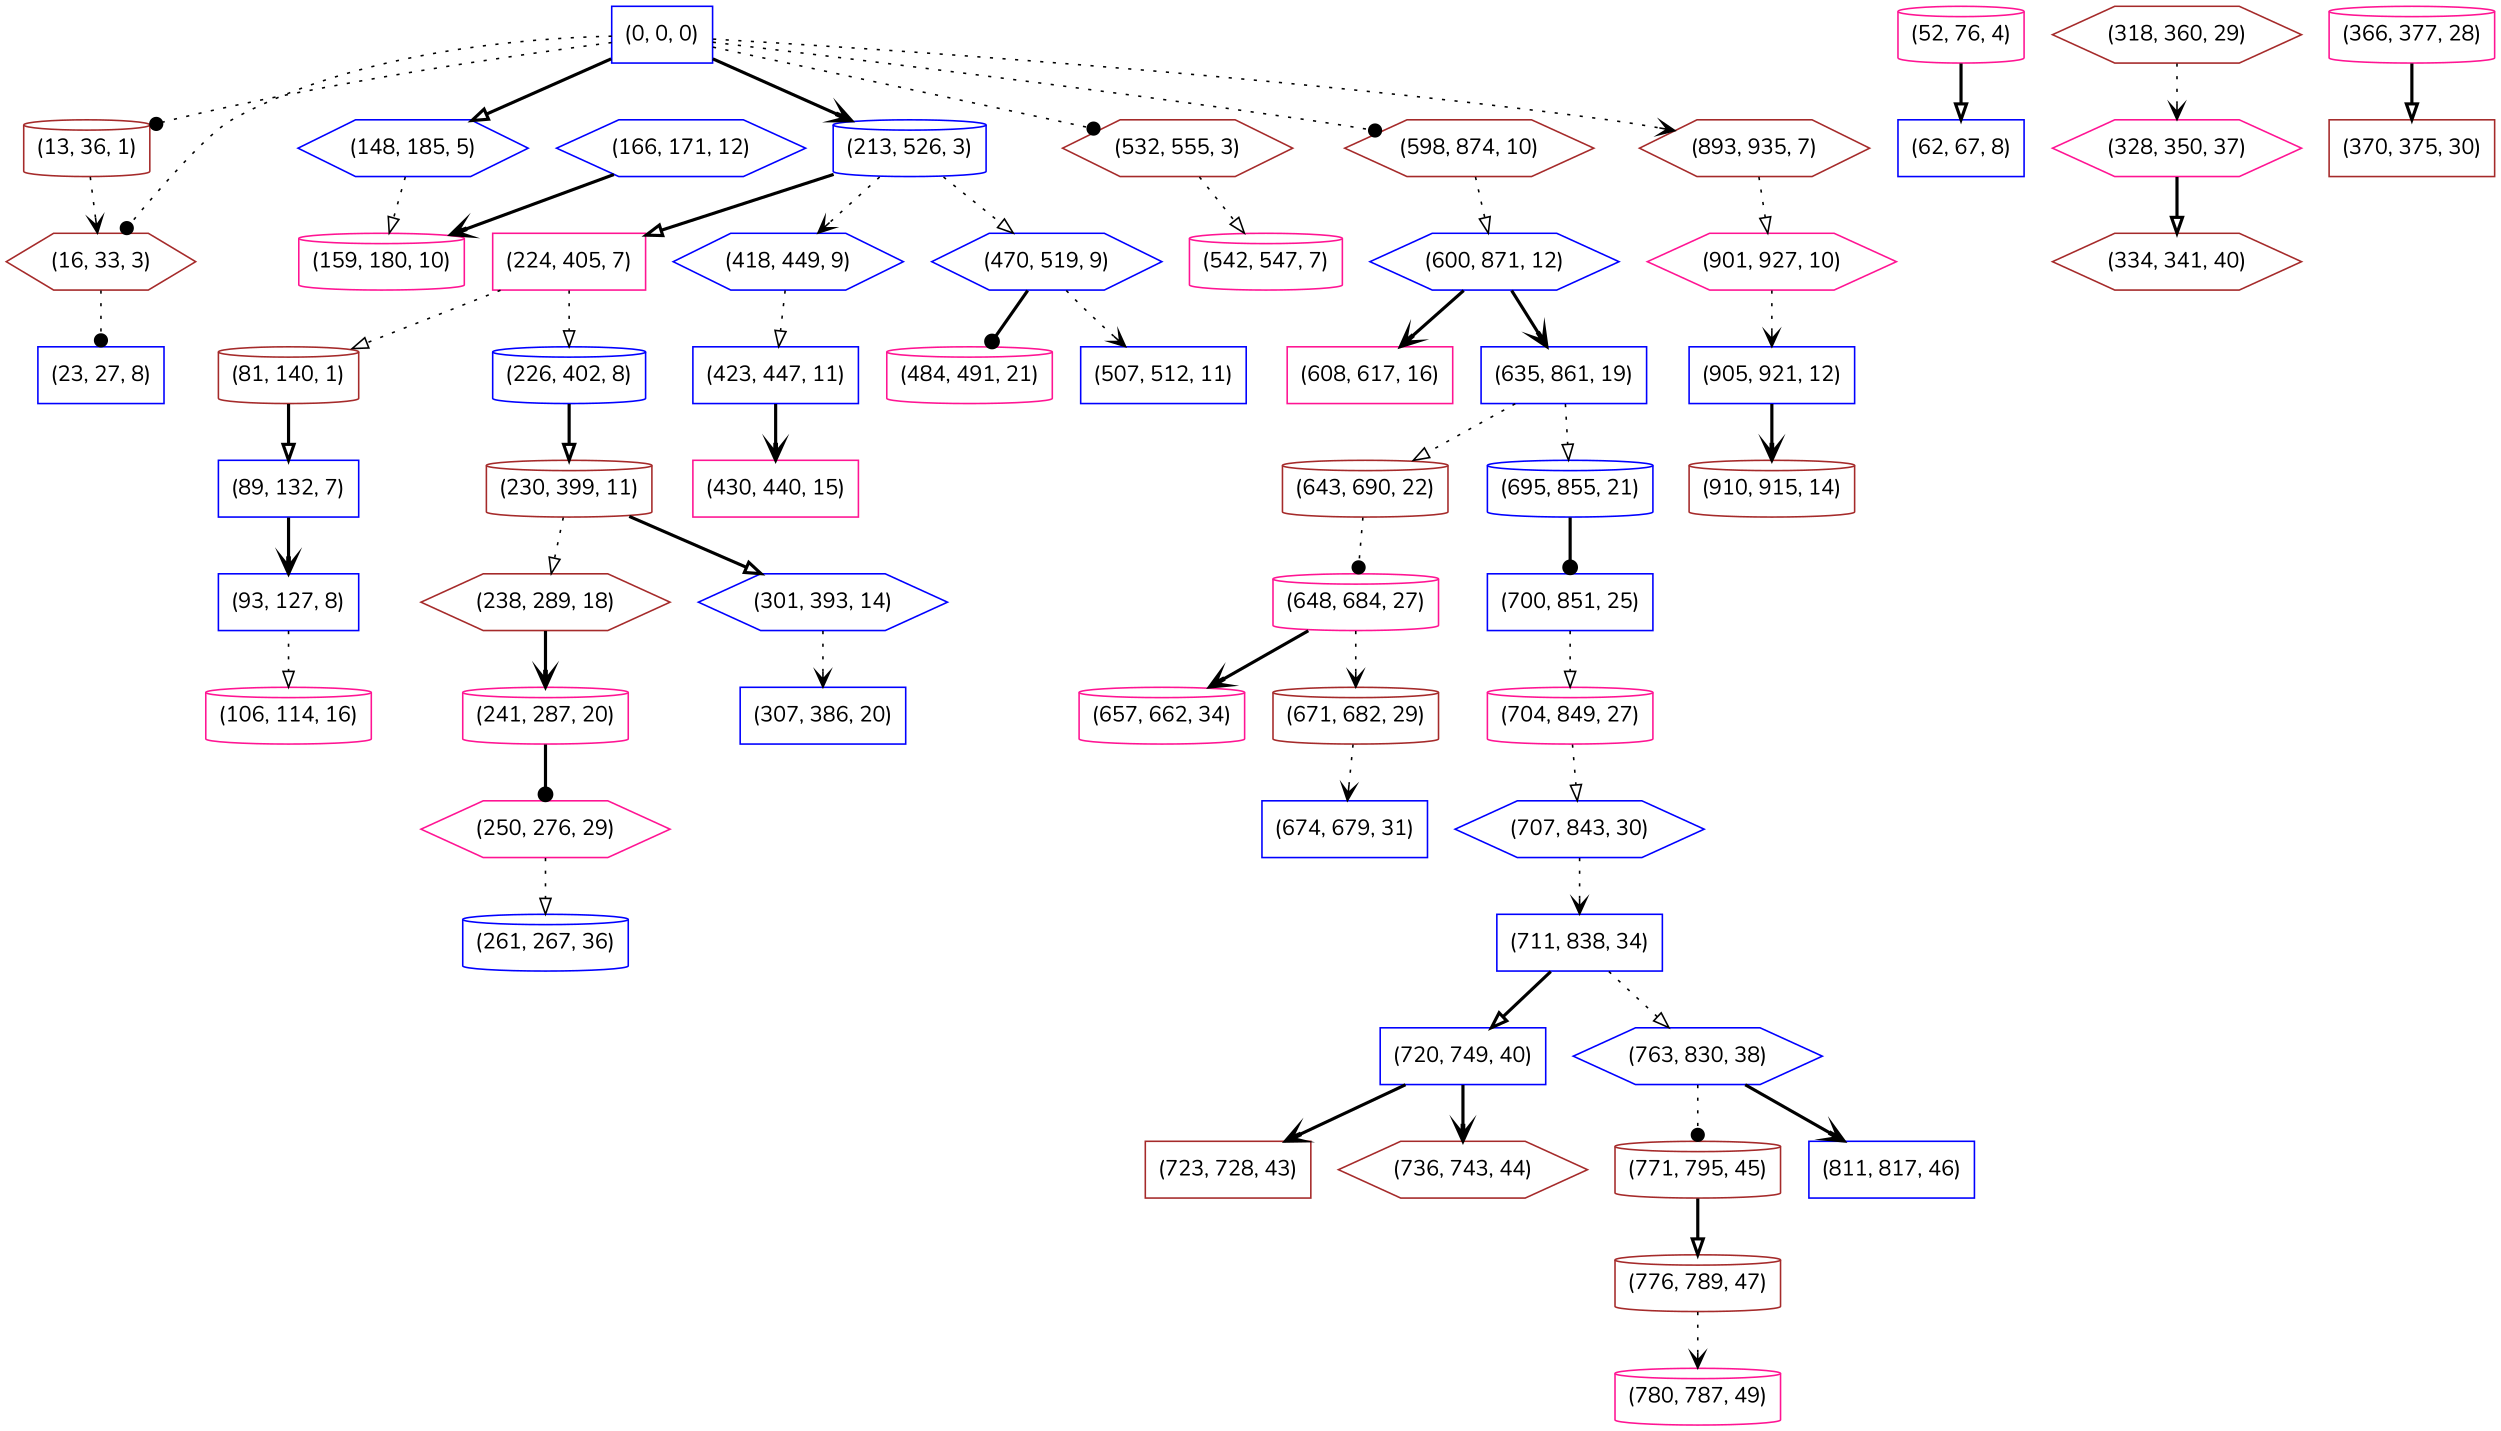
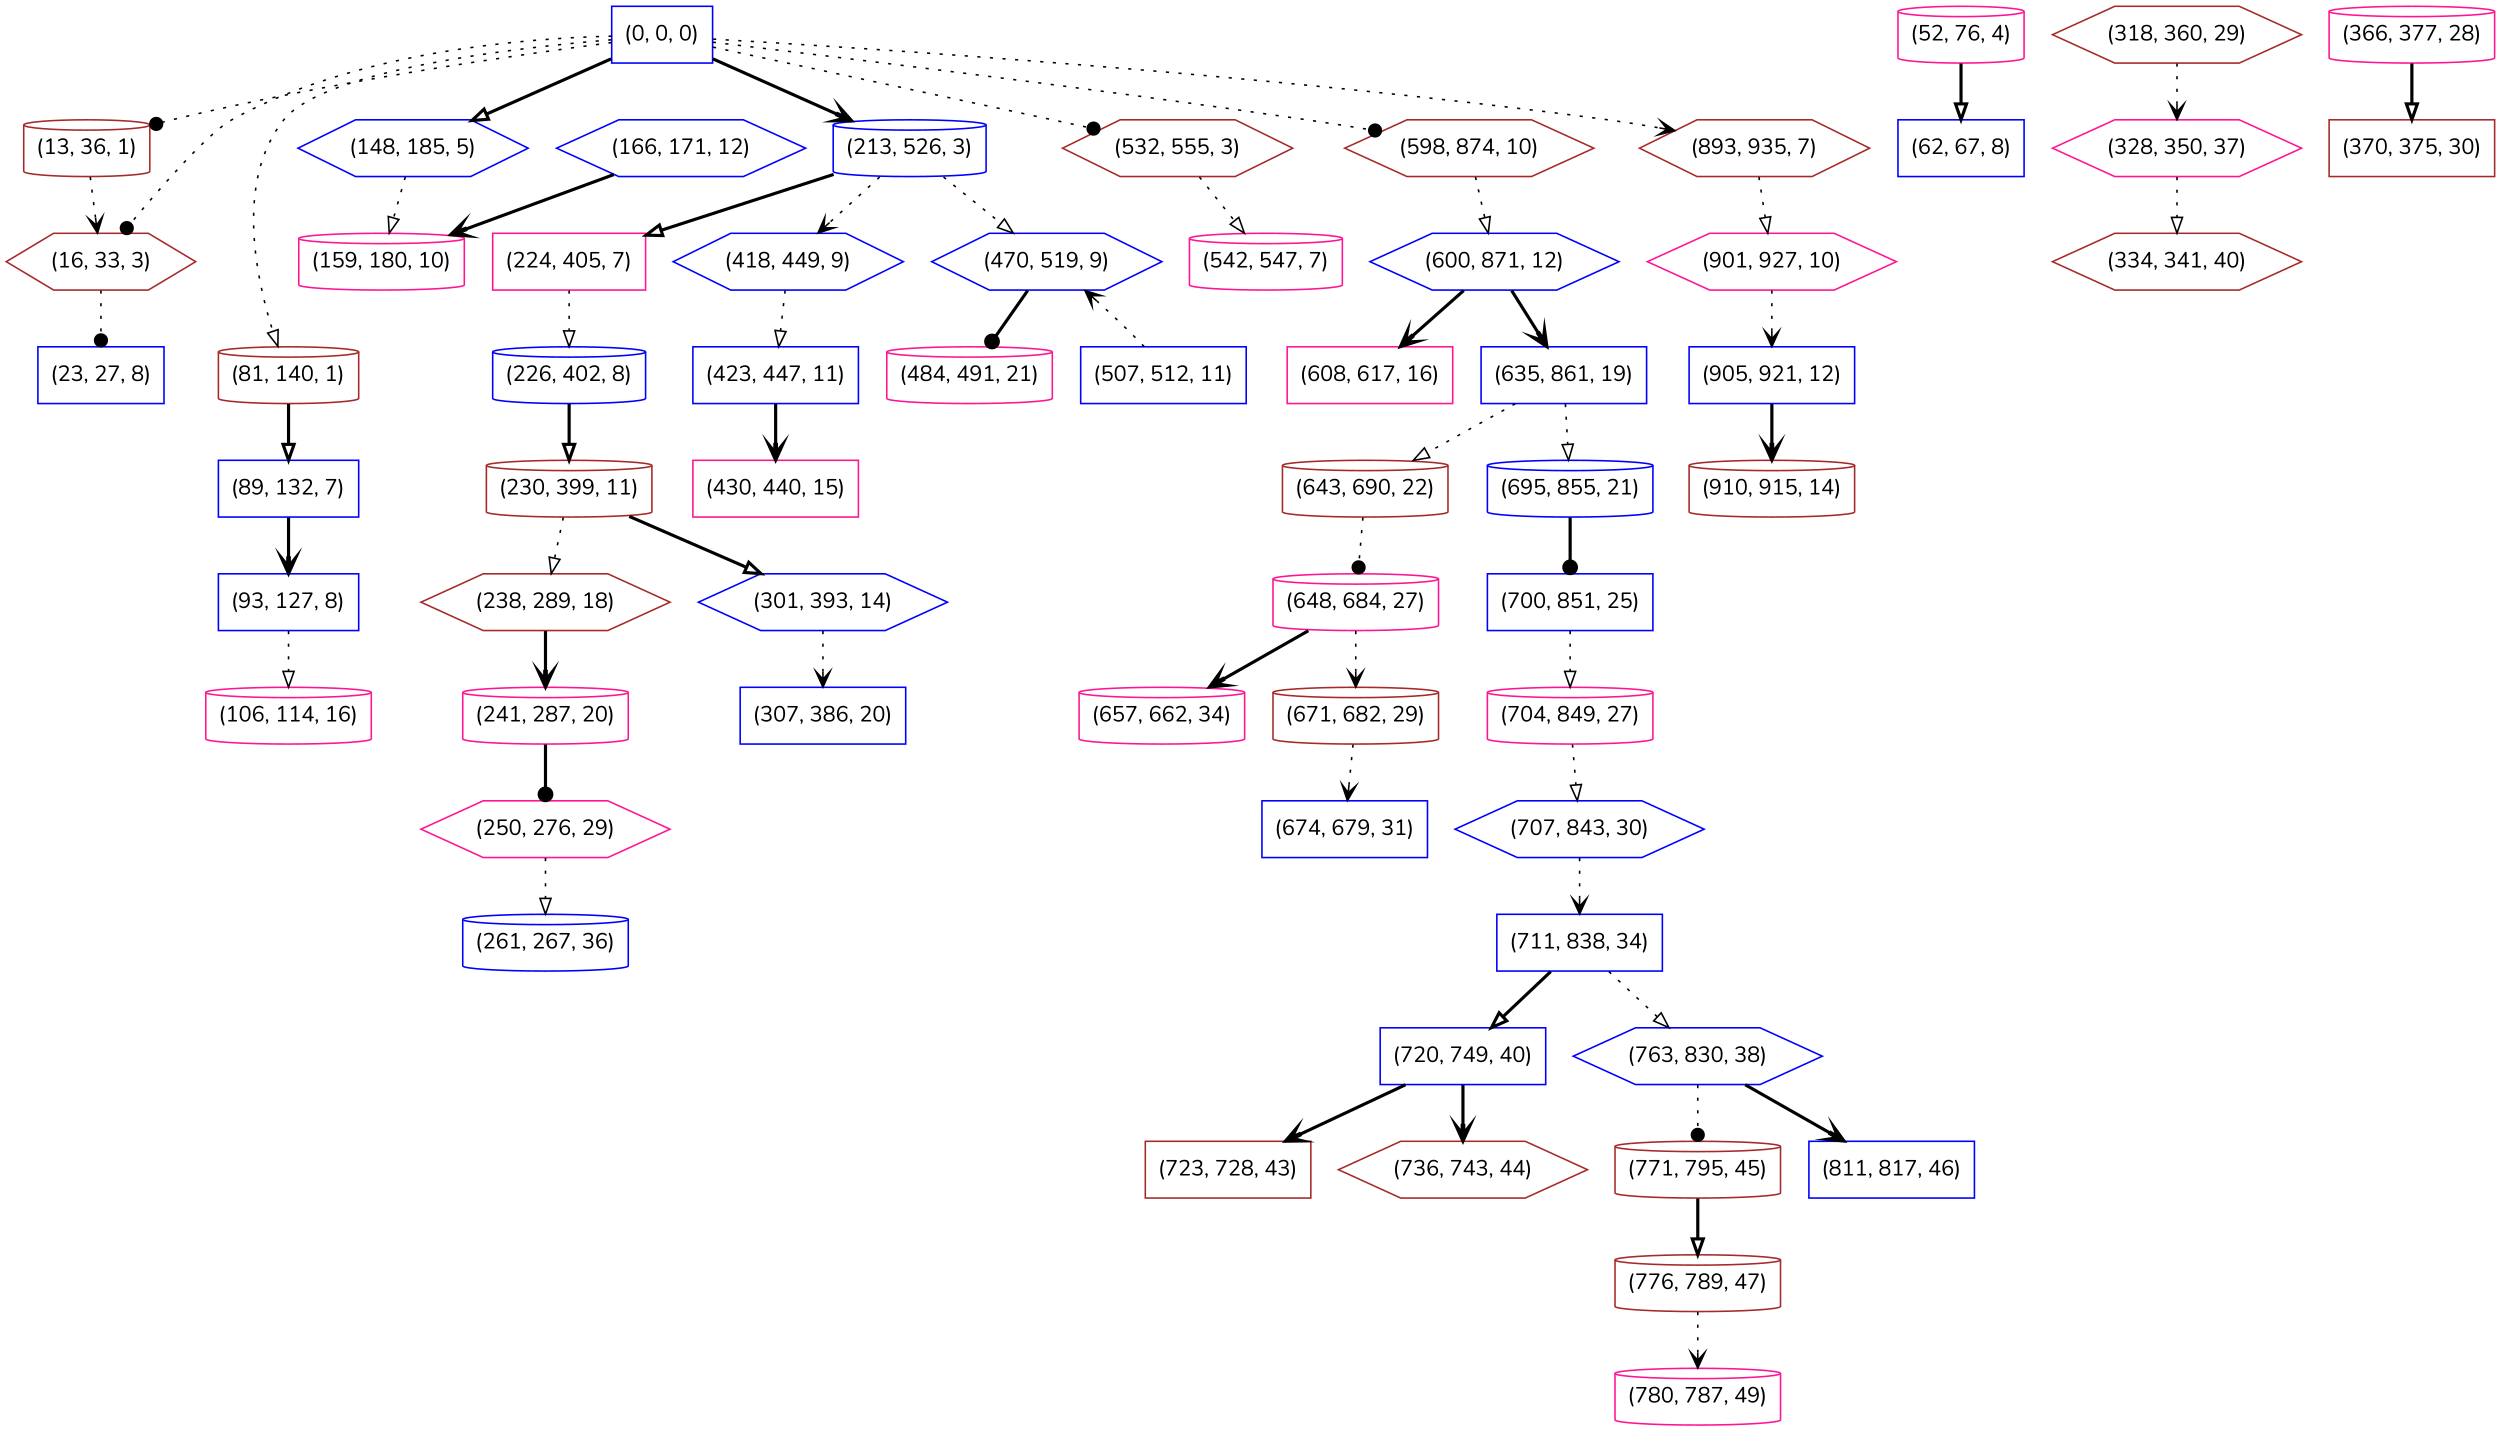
edge "(328, 350, 37)" -> "(334, 341, 40)": style bold -> dotted
edge "(470, 519, 9)" -> "(507, 512, 11)": reversed
edge "(224, 405, 7)" -> "(81, 140, 1)": now "(0, 0, 0)" -> "(81, 140, 1)"
